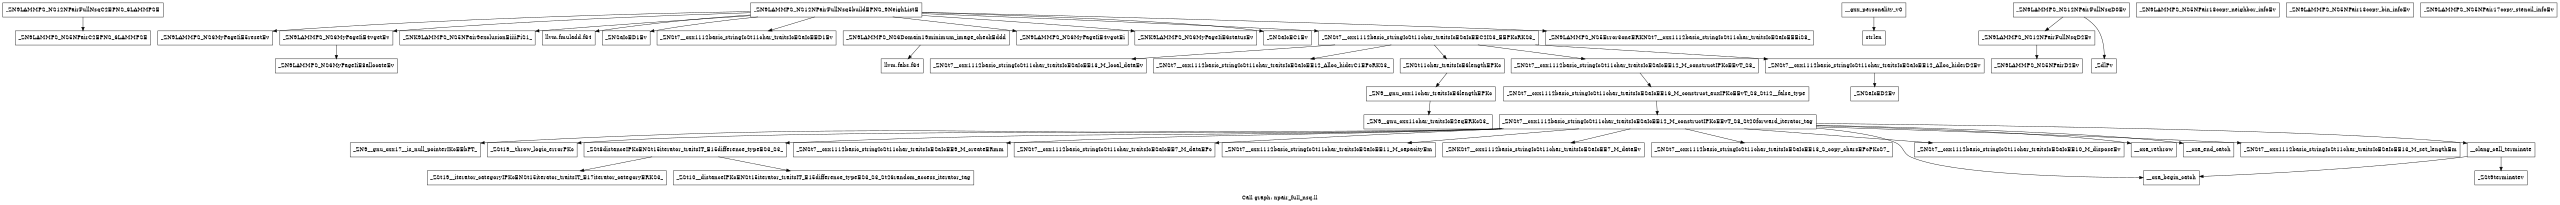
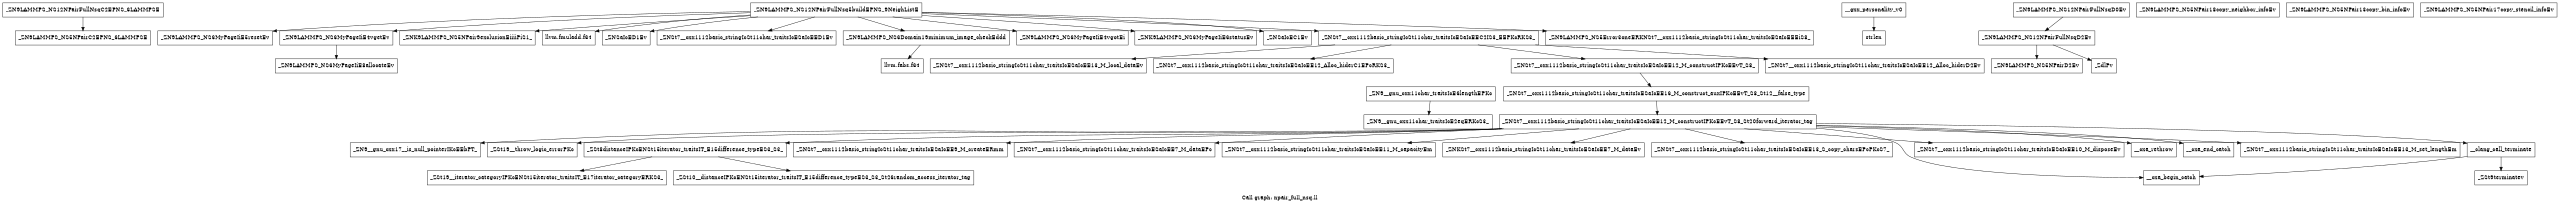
edge "_ZN9LAMMPS_NS12NPairFullNsq5buildEPNS_9NeighListE" -> "_ZN9LAMMPS_NS6Domain19minimum_image_checkEddd": added
edge "_ZN9LAMMPS_NS12NPairFullNsqD0Ev" -> "_ZdlPv": now "_ZN9LAMMPS_NS12NPairFullNsqD2Ev" -> "_ZdlPv"
node "_ZNSt11char_traitsIcE6lengthEPKc": removed
node "_ZNSaIcED2Ev": removed
